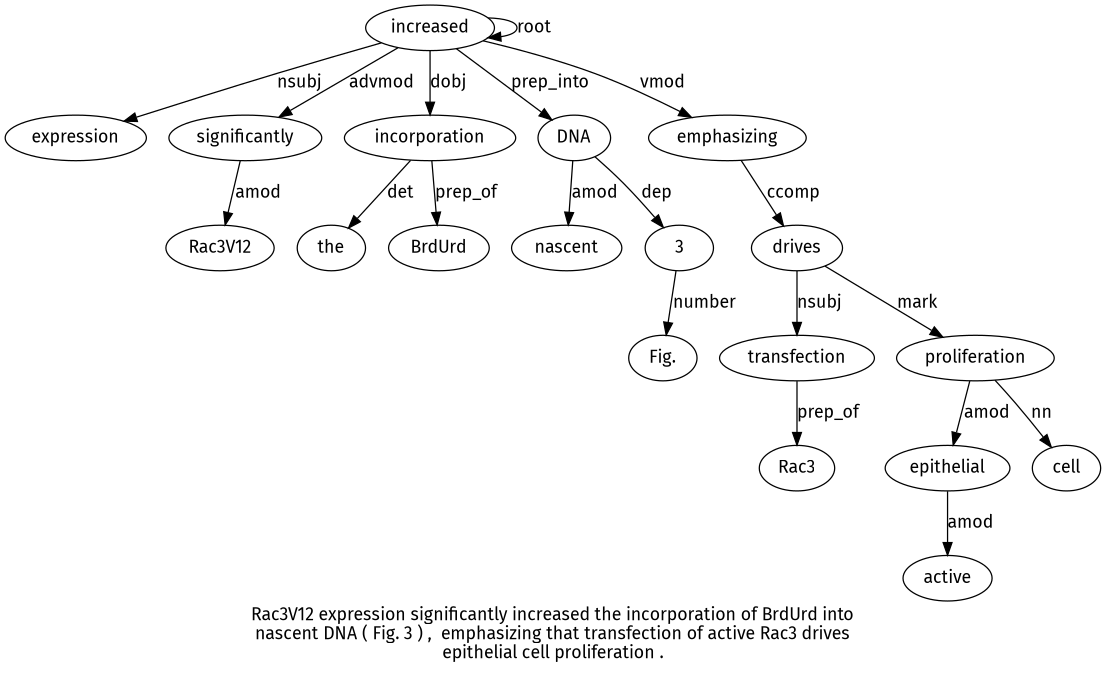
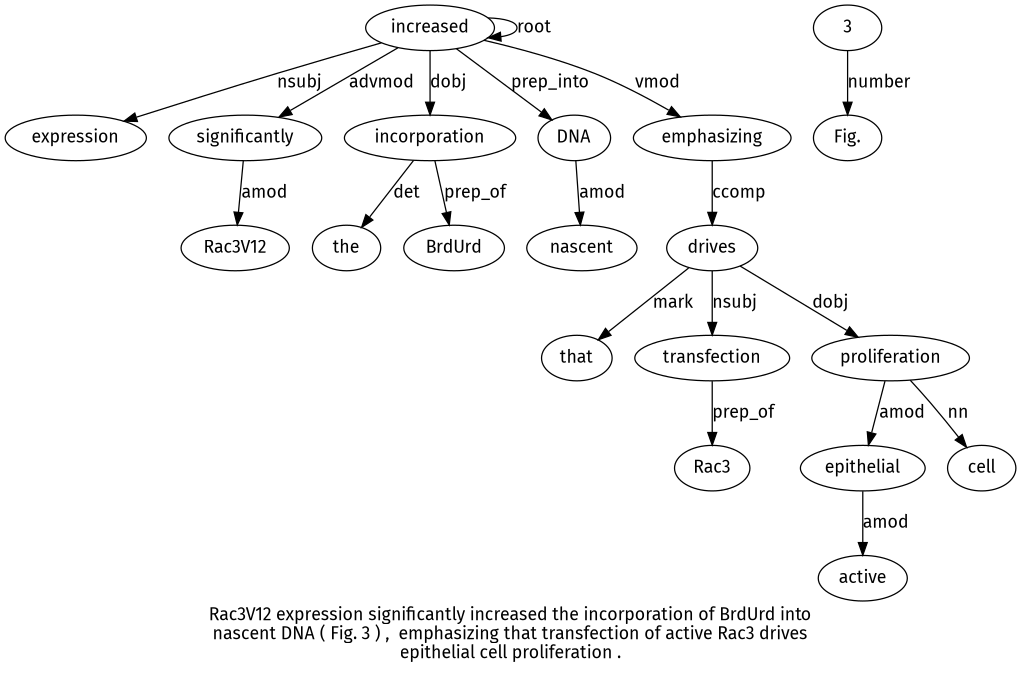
edge "DNA" -> "3": removed, label "dep"
edge "drives" -> "proliferation": label "mark" -> "dobj"
node "that": added
